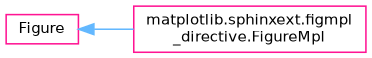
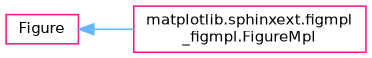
node "matplotlib.sphinxext.figmpl _directive.FigureMpl": label "matplotlib.sphinxext.figmpl _directive.FigureMpl" -> "matplotlib.sphinxext.figmpl _figmpl.FigureMpl"
